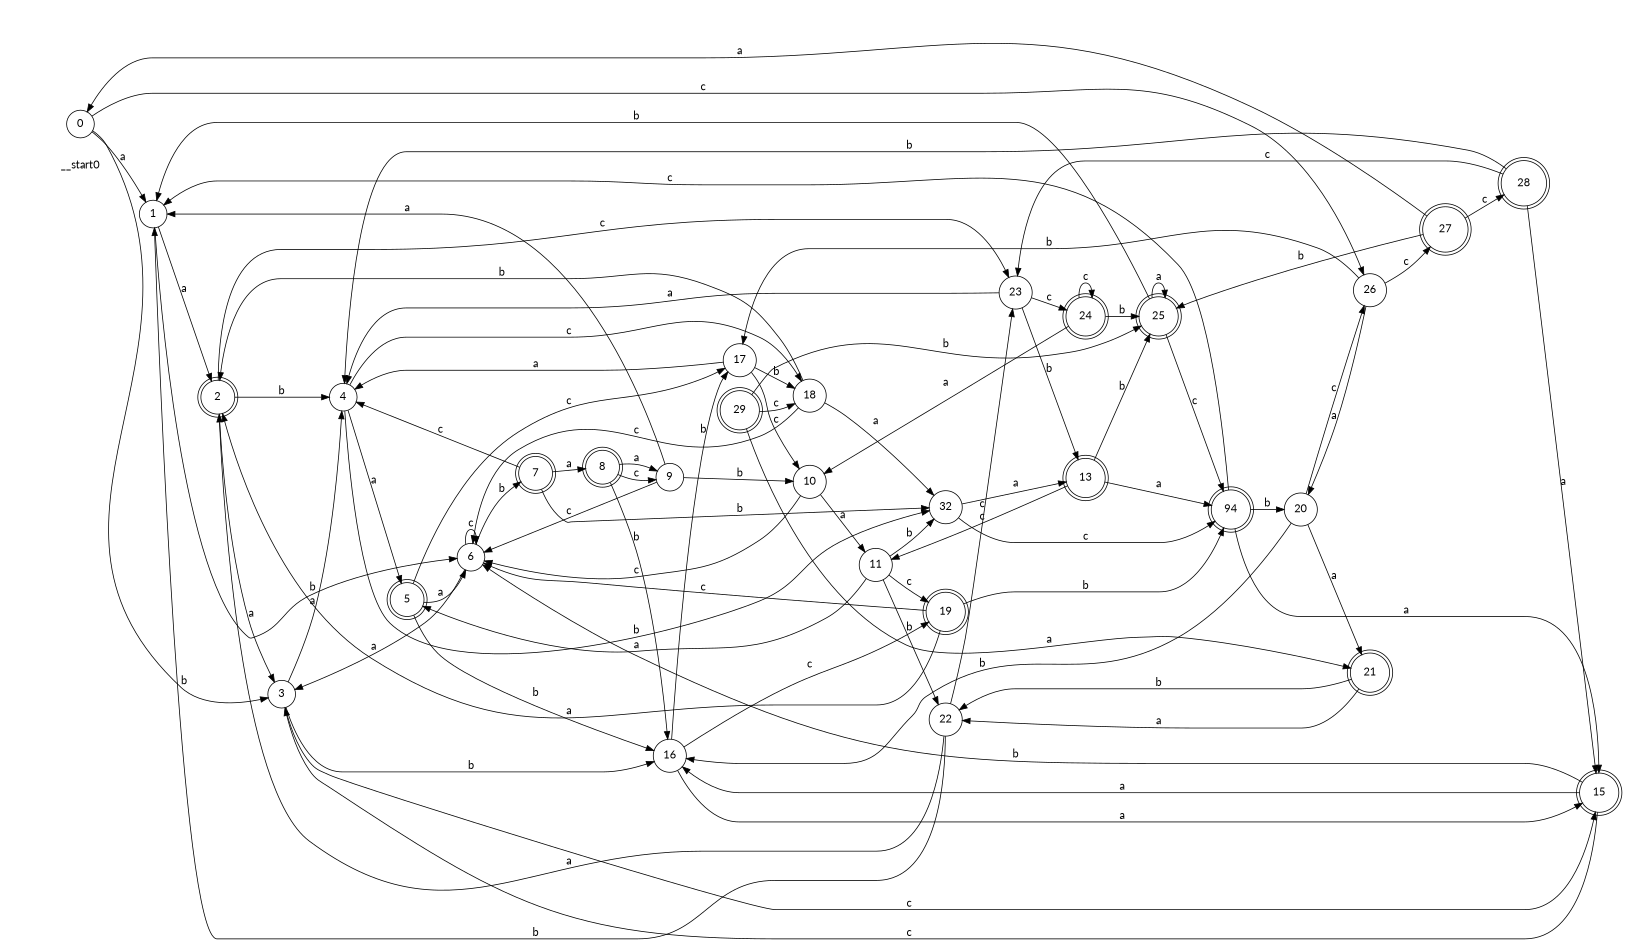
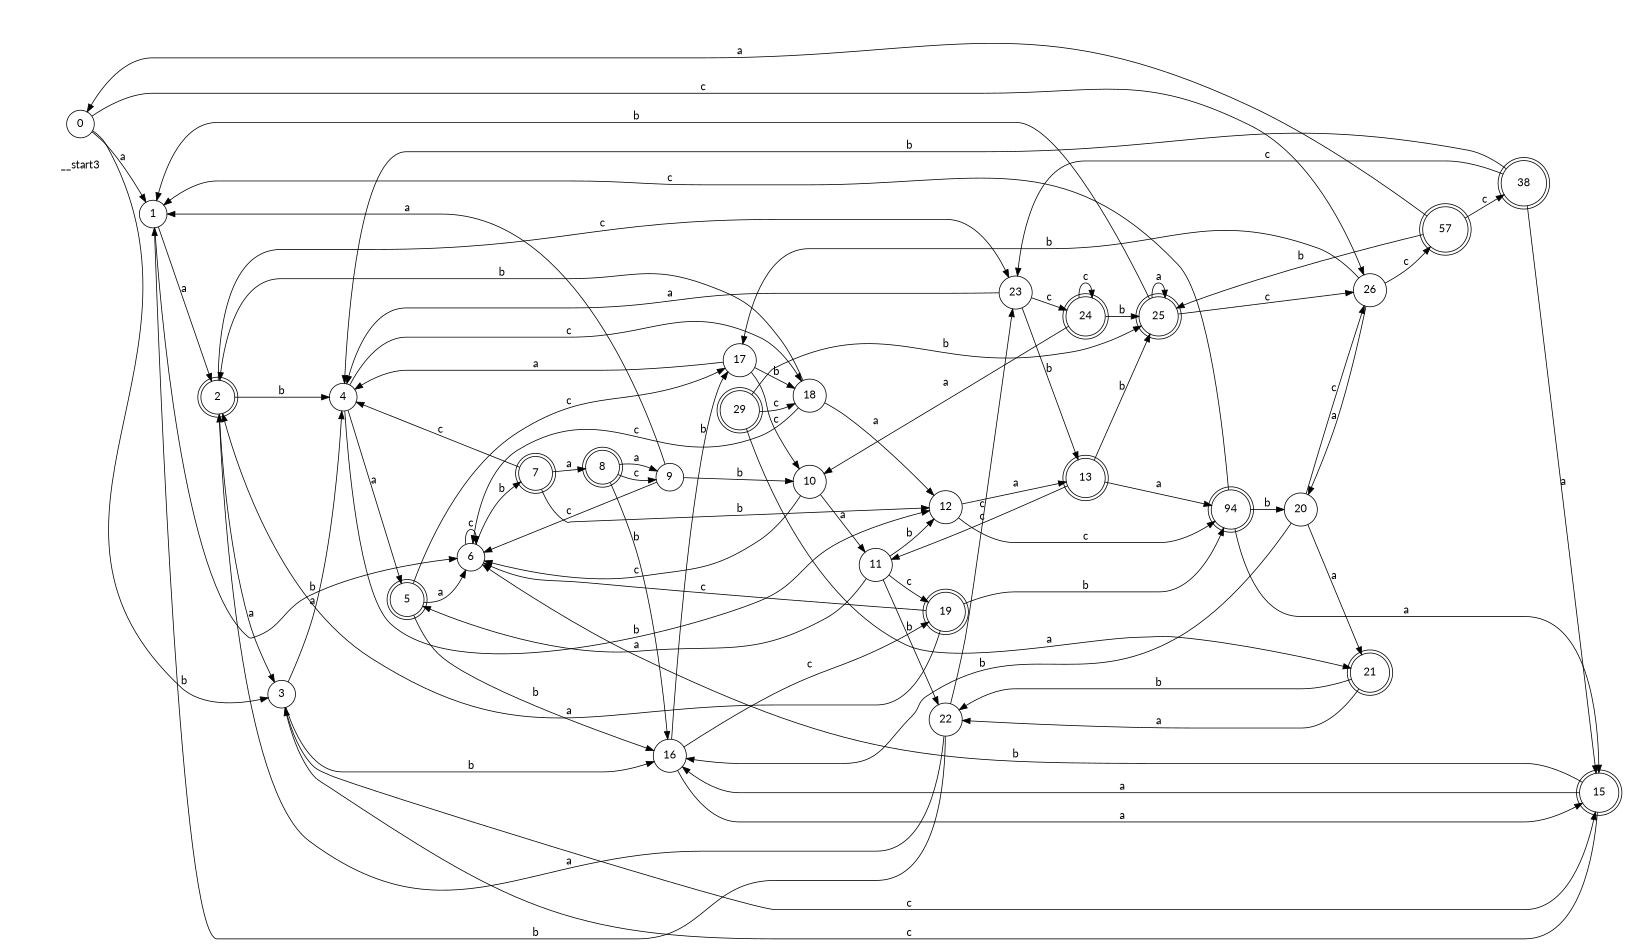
node "__start0": label "__start0" -> "__start3"
node "28": label "28" -> "38"
node "27": label "27" -> "57"
edge "25" -> "94": now "25" -> "26"
node "32": label "32" -> "12"
edge "6" -> "3": removed, label "a"
